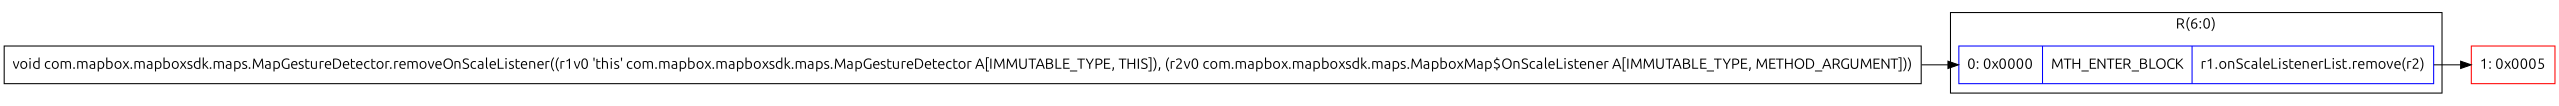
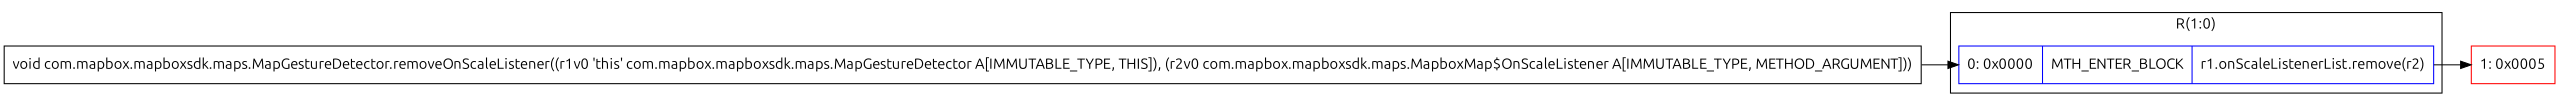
cluster "R(6:0)": label "R(6:0)" -> "R(1:0)"
